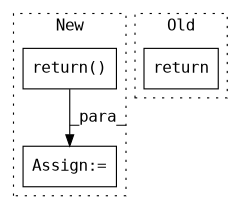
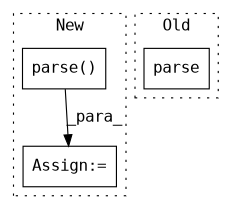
node "return()": label "return()" -> "parse()"
node "return": label "return" -> "parse"
